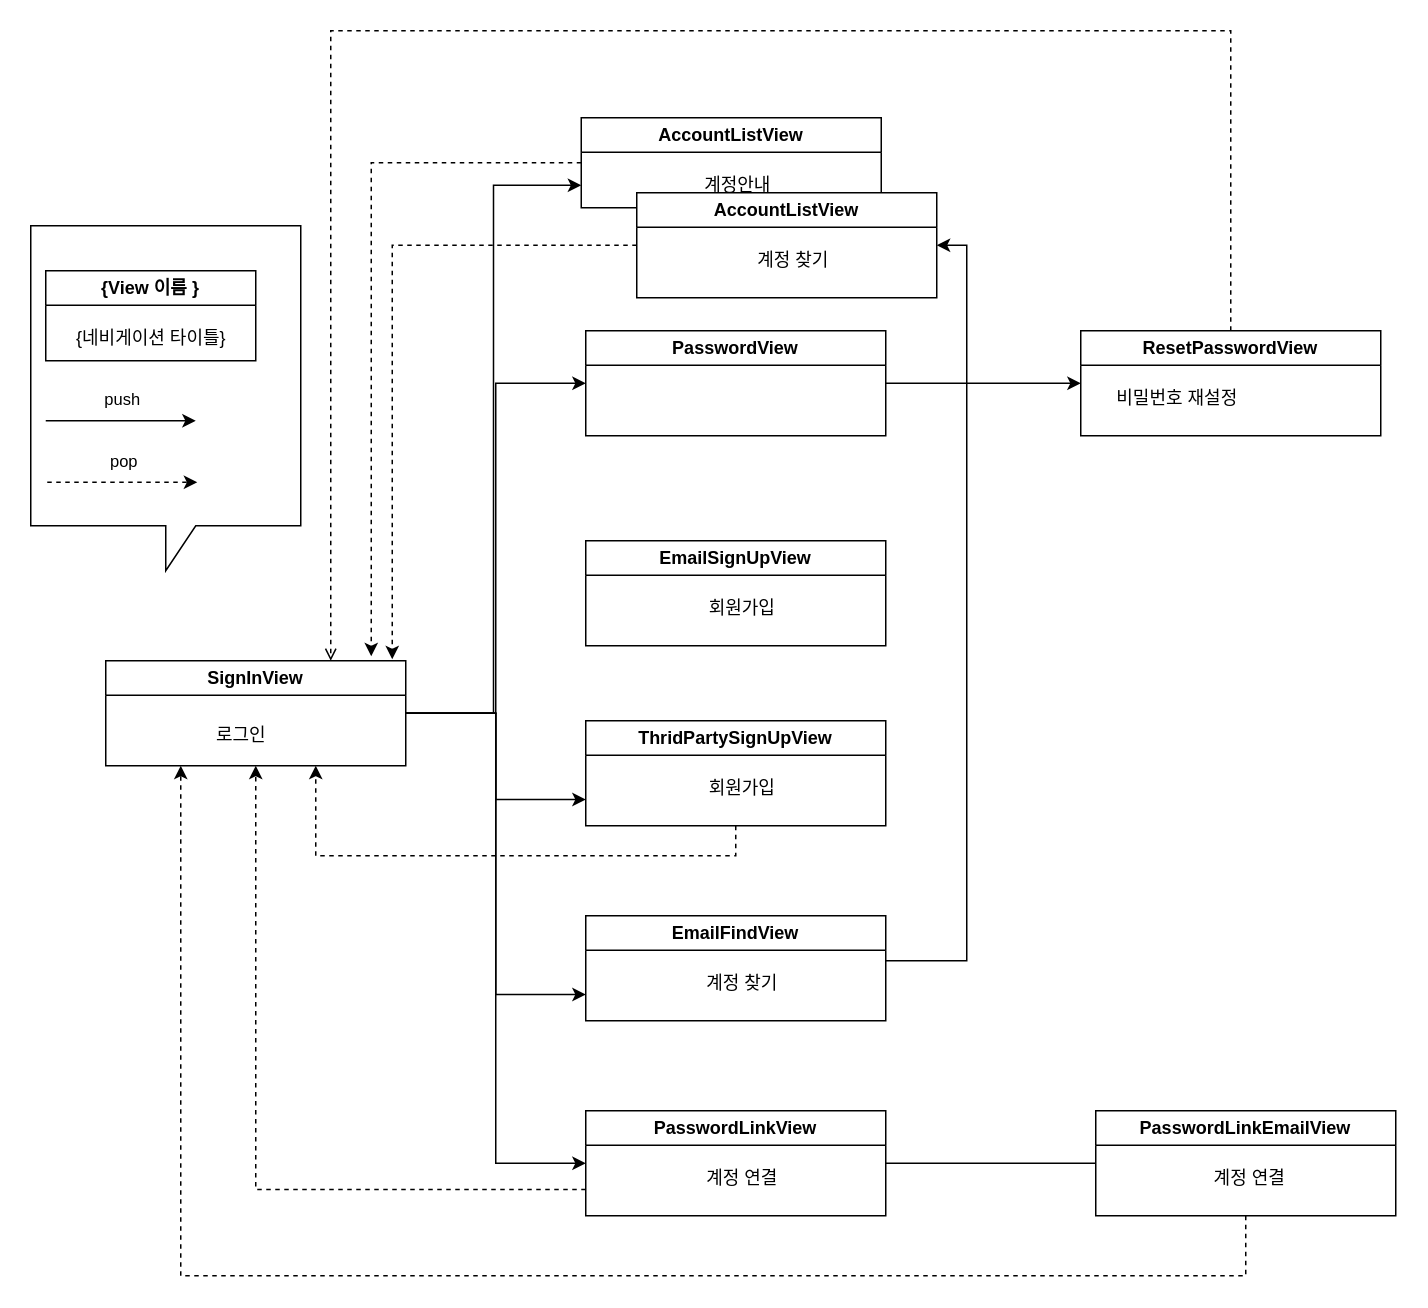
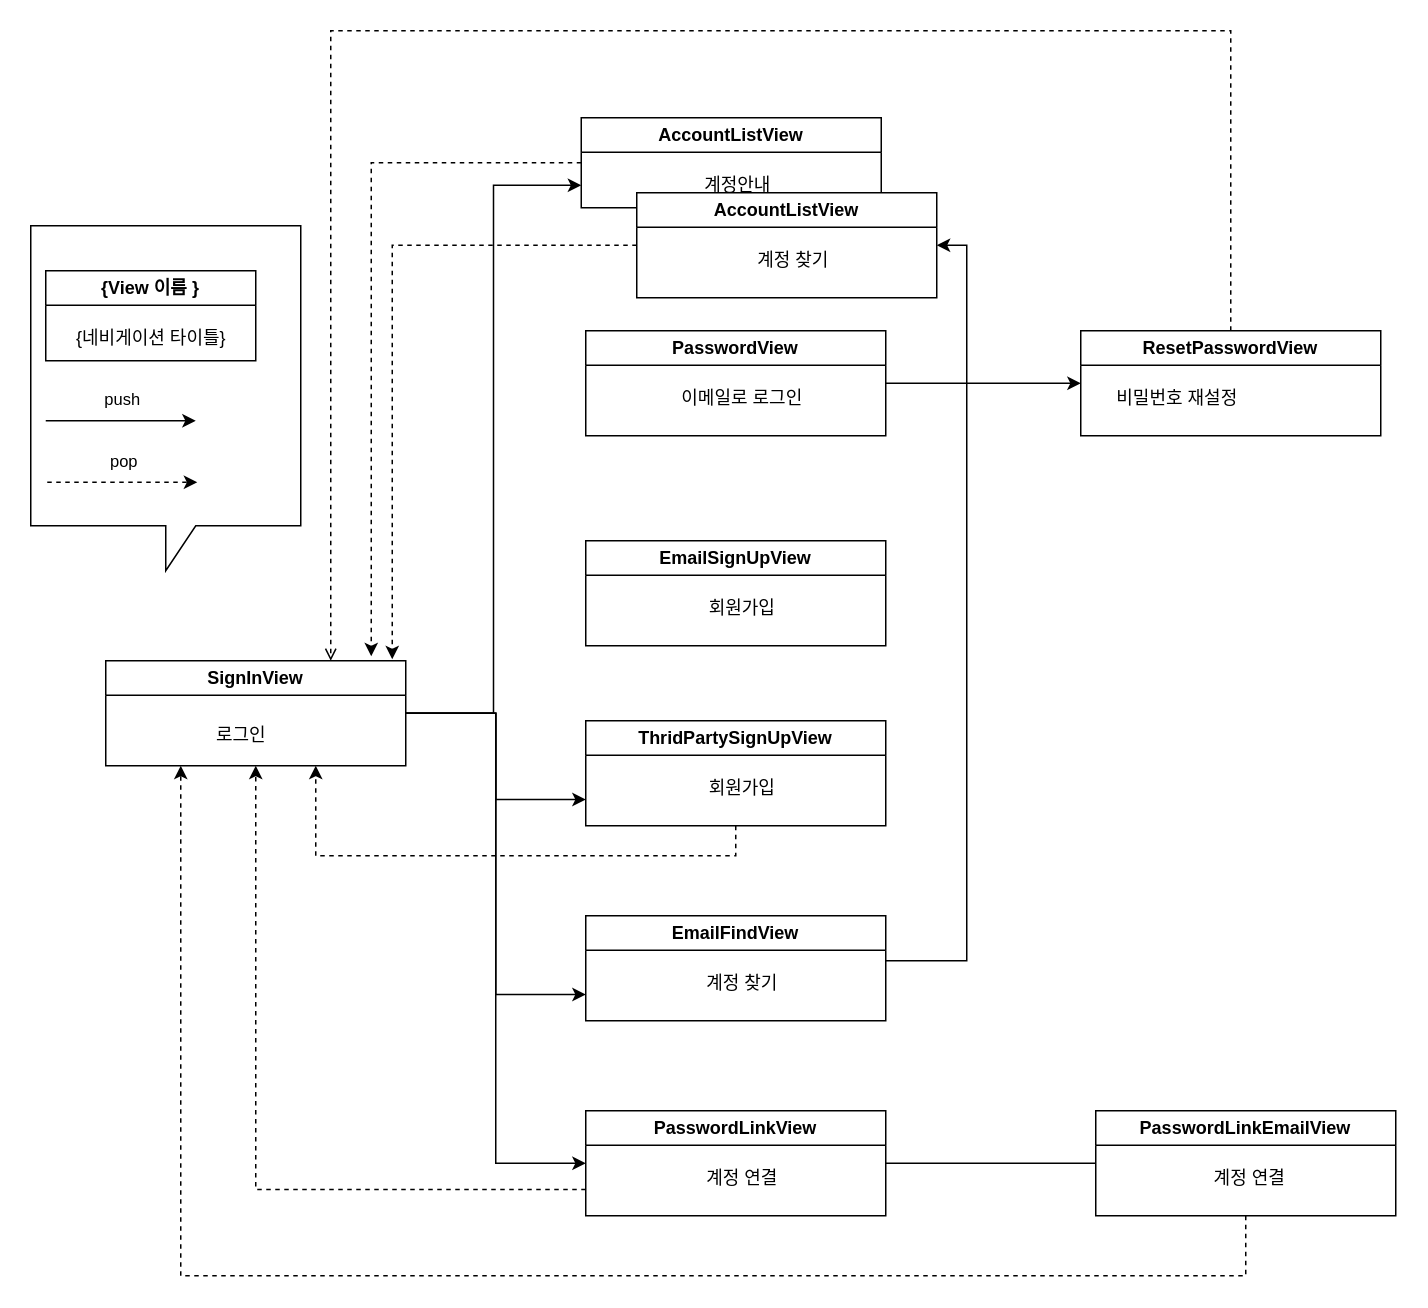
node "이메일로 로그인": added
edge "SignInView" -> "PasswordView": removed
